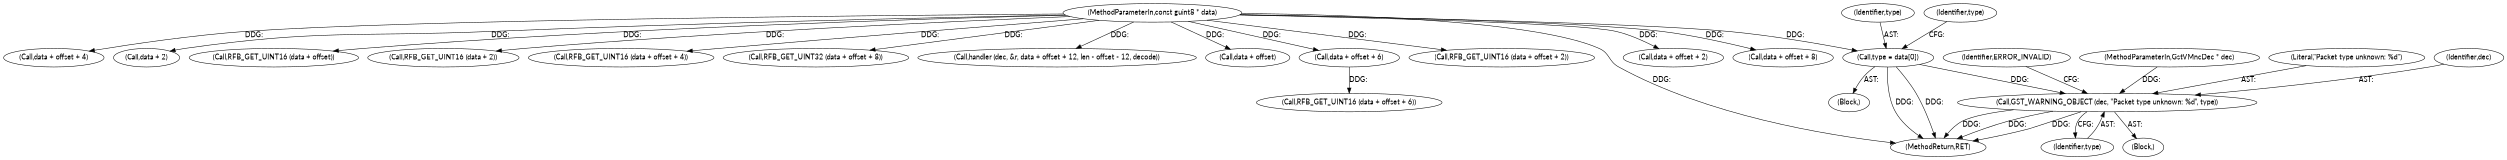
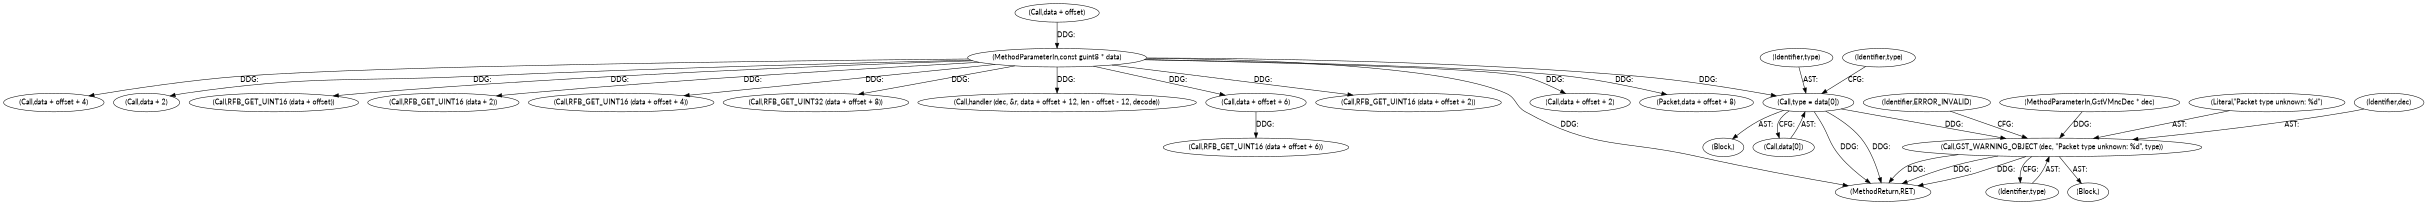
edge "(MethodParameterIn,const guint8 * data)" -> "(Call,data + offset)": reversed
node "(Call,data + offset + 8)": label "(Call,data + offset + 8)" -> "(Packet,data + offset + 8)"
node "(Call,data[0])": added
